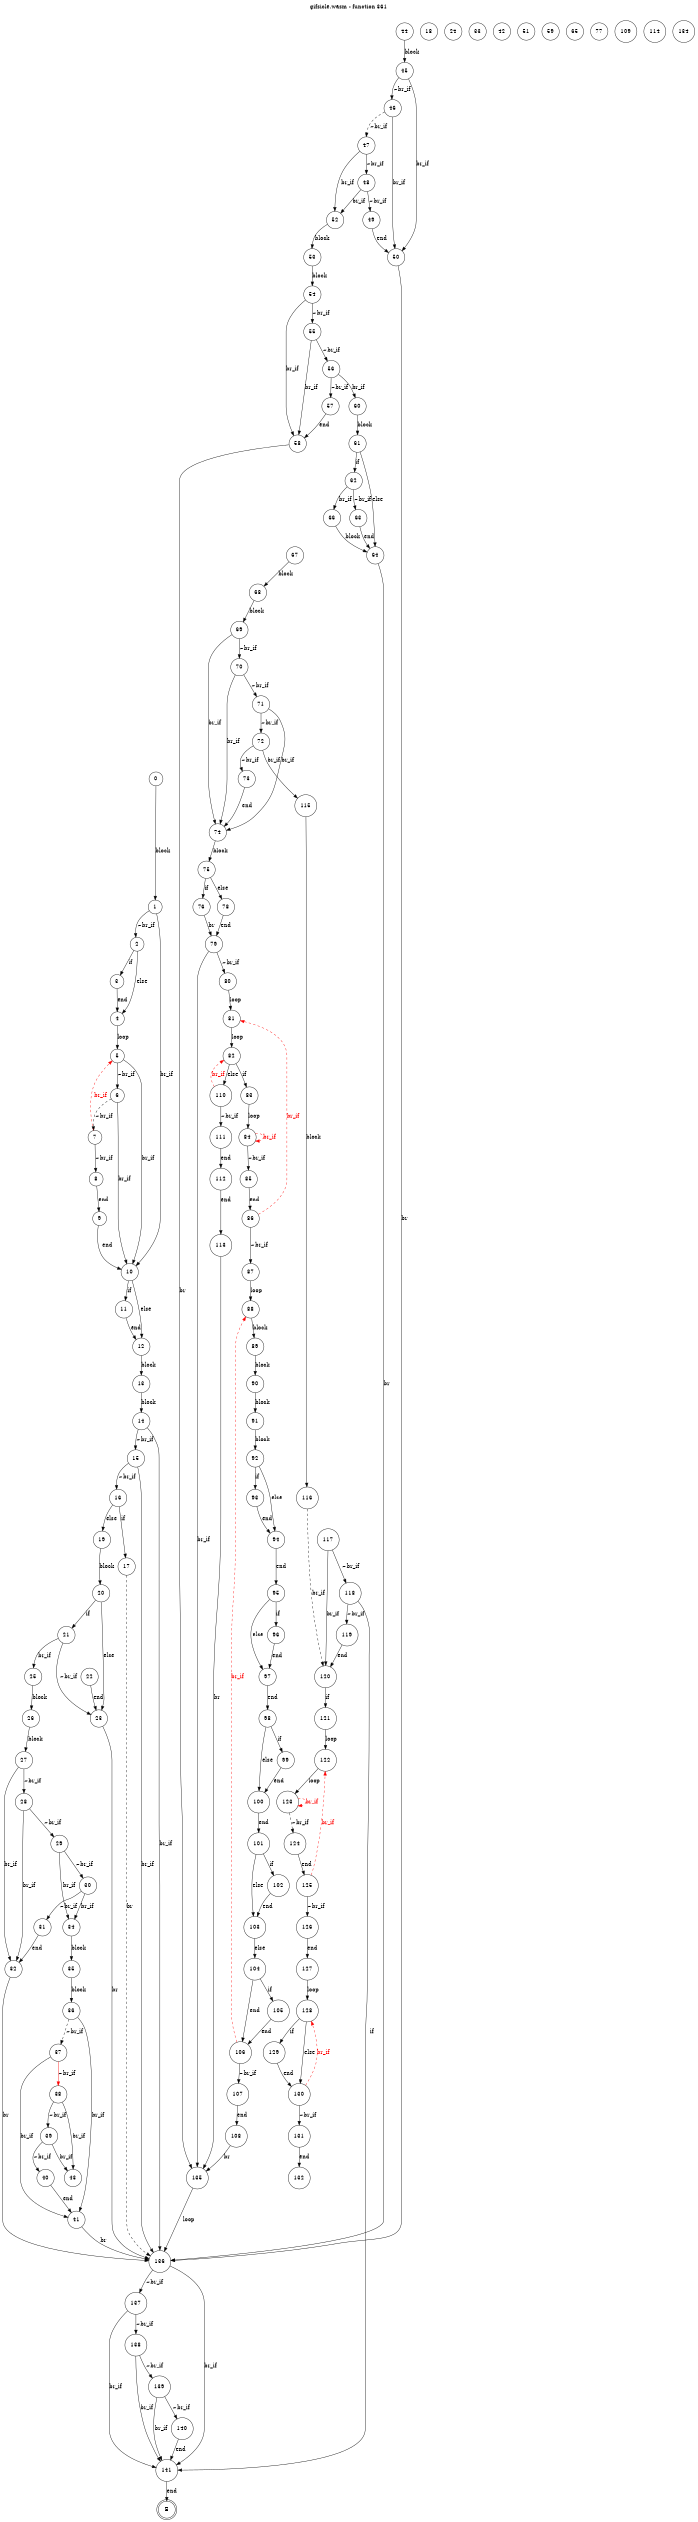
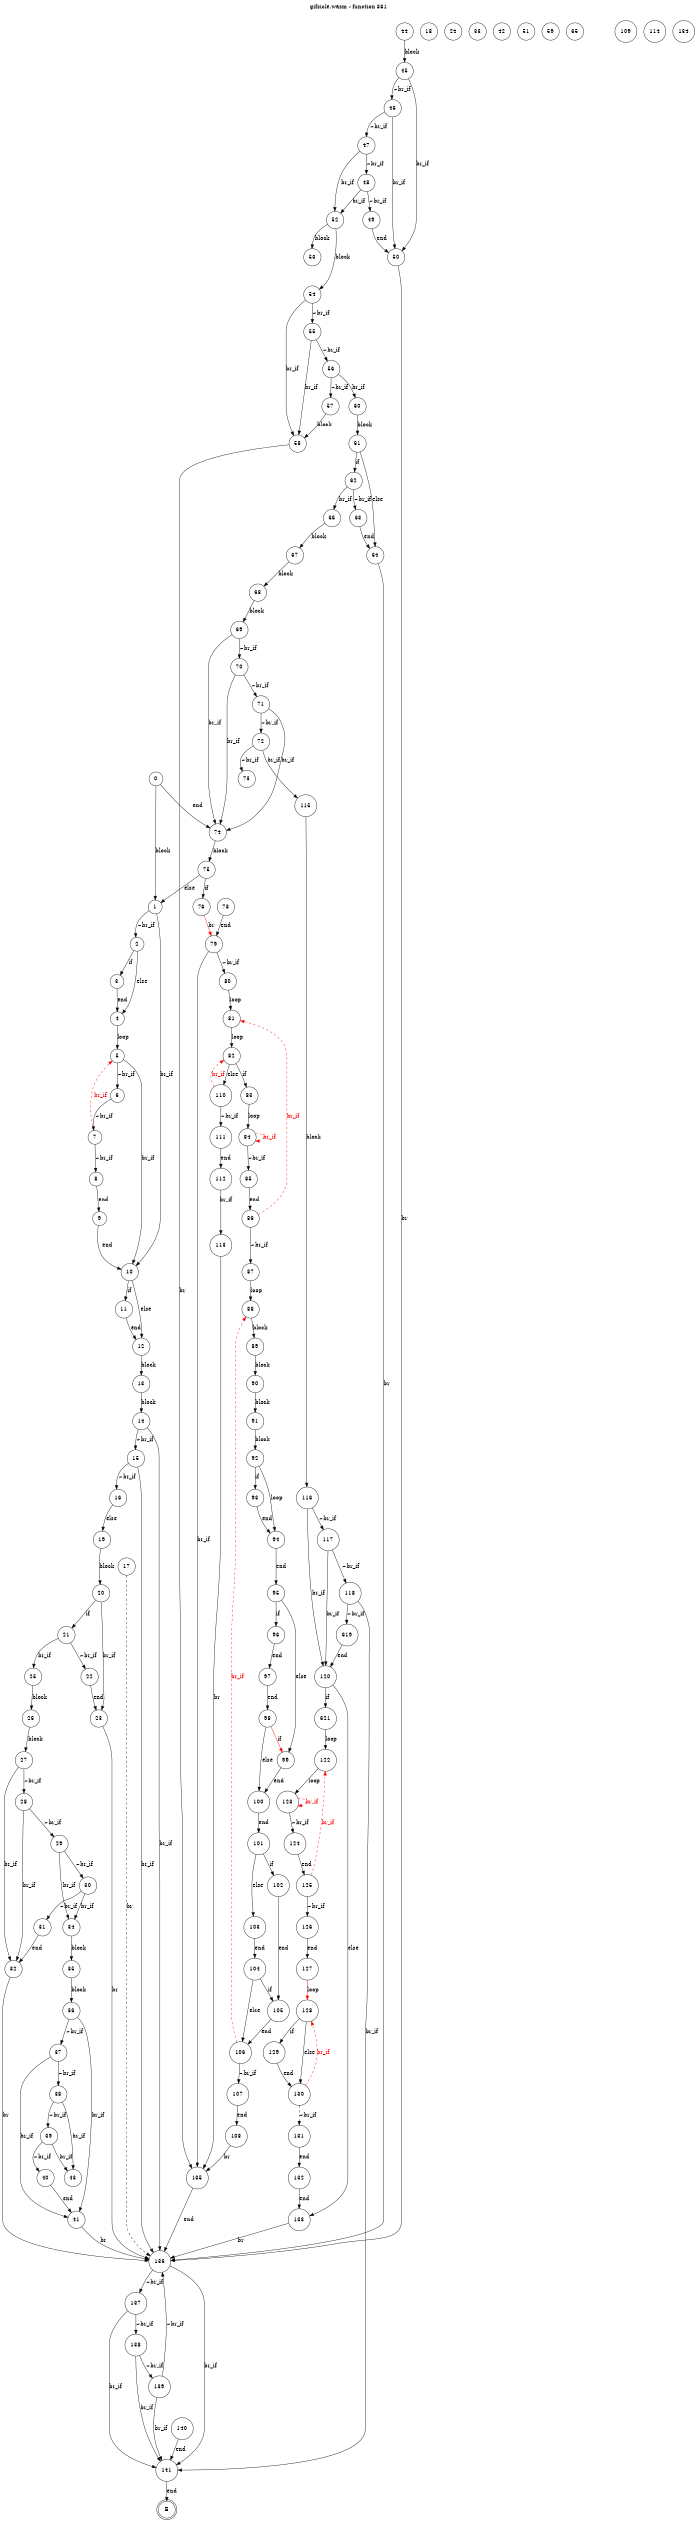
node "77": removed
edge "46" -> "47": style dashed -> solid
edge "53" -> "54": now "52" -> "54"
edge "57" -> "58": label "end" -> "block"
edge "66" -> "64": now "66" -> "67"
edge "73" -> "74": now "0" -> "74"
edge "75" -> "78": now "75" -> "1"
edge "76" -> "79": color black -> red
edge "6" -> "7": style dashed -> solid
edge "6" -> "10": removed, label "br_if"
edge "112" -> "113": label "end" -> "br_if"
edge "92" -> "94": label "else" -> "loop"
edge "116" -> "117": added, label "~br_if"
edge "16" -> "17": removed, label "if"
edge "116" -> "120": style dashed -> solid
edge "95" -> "97": now "95" -> "99"
node "119": label "119" -> "619"
edge "20" -> "23": label "else" -> "br_if"
edge "21" -> "23": now "21" -> "22"
node "121": label "121" -> "621"
edge "98" -> "99": color black -> red
edge "123" -> "124": style dashed -> solid
edge "102" -> "103": now "102" -> "105"
edge "103" -> "104": label "else" -> "end"
edge "127" -> "128": color black -> red
edge "104" -> "106": label "end" -> "else"
edge "36" -> "37": style dashed -> solid
edge "118" -> "141": label "if" -> "br_if"
edge "37" -> "38": color red -> black
edge "130" -> "131": style solid -> dashed
edge "135" -> "136": label "loop" -> "end"
node "133": added
edge "139" -> "140": now "139" -> "136"
